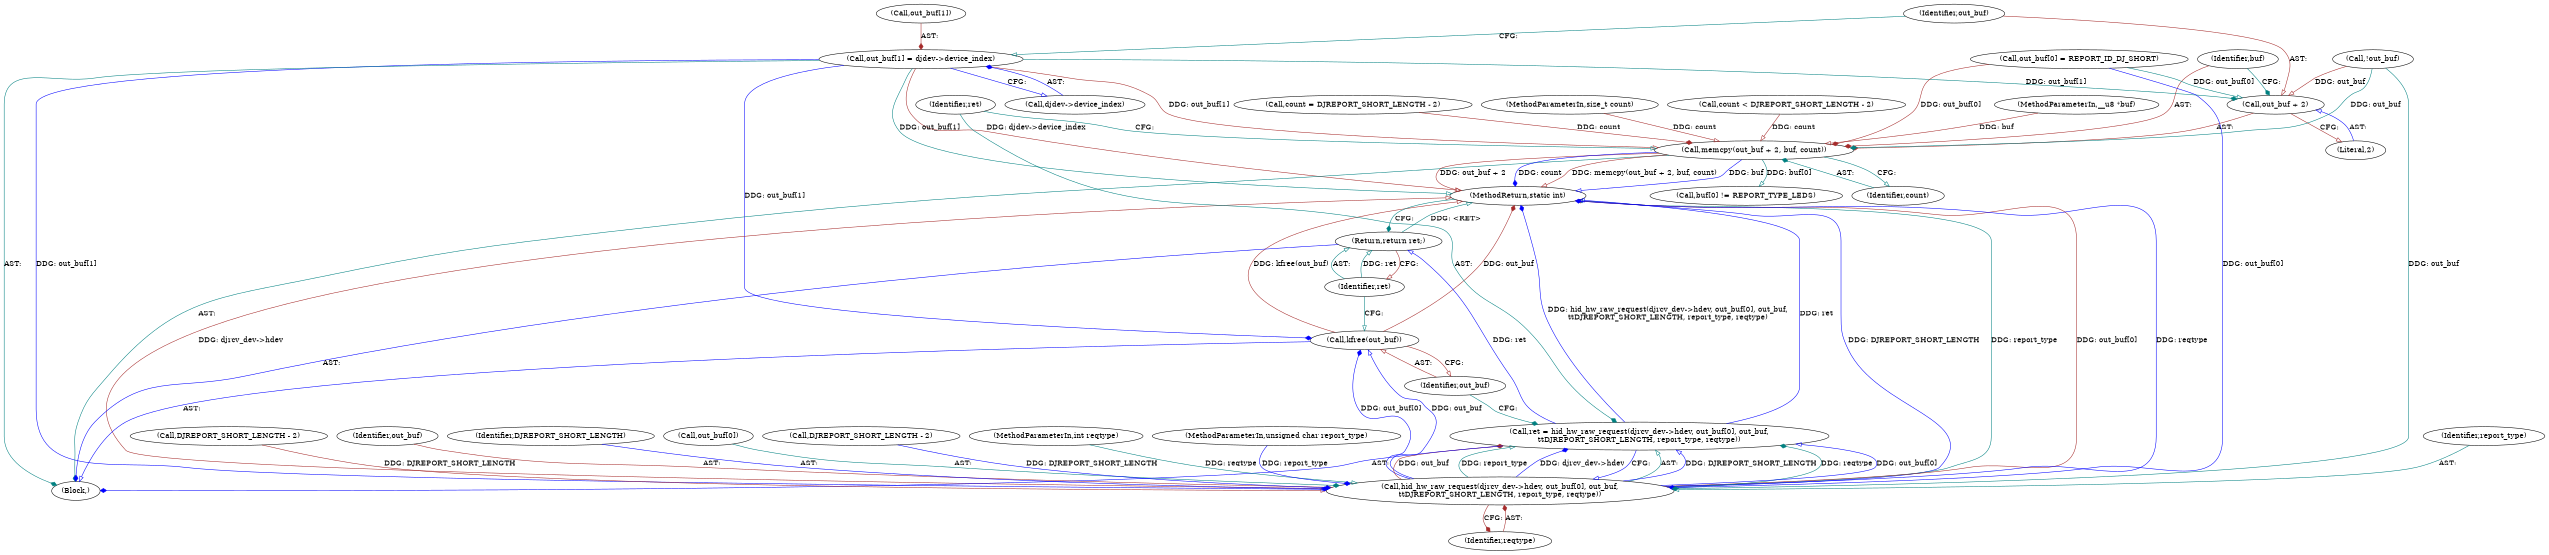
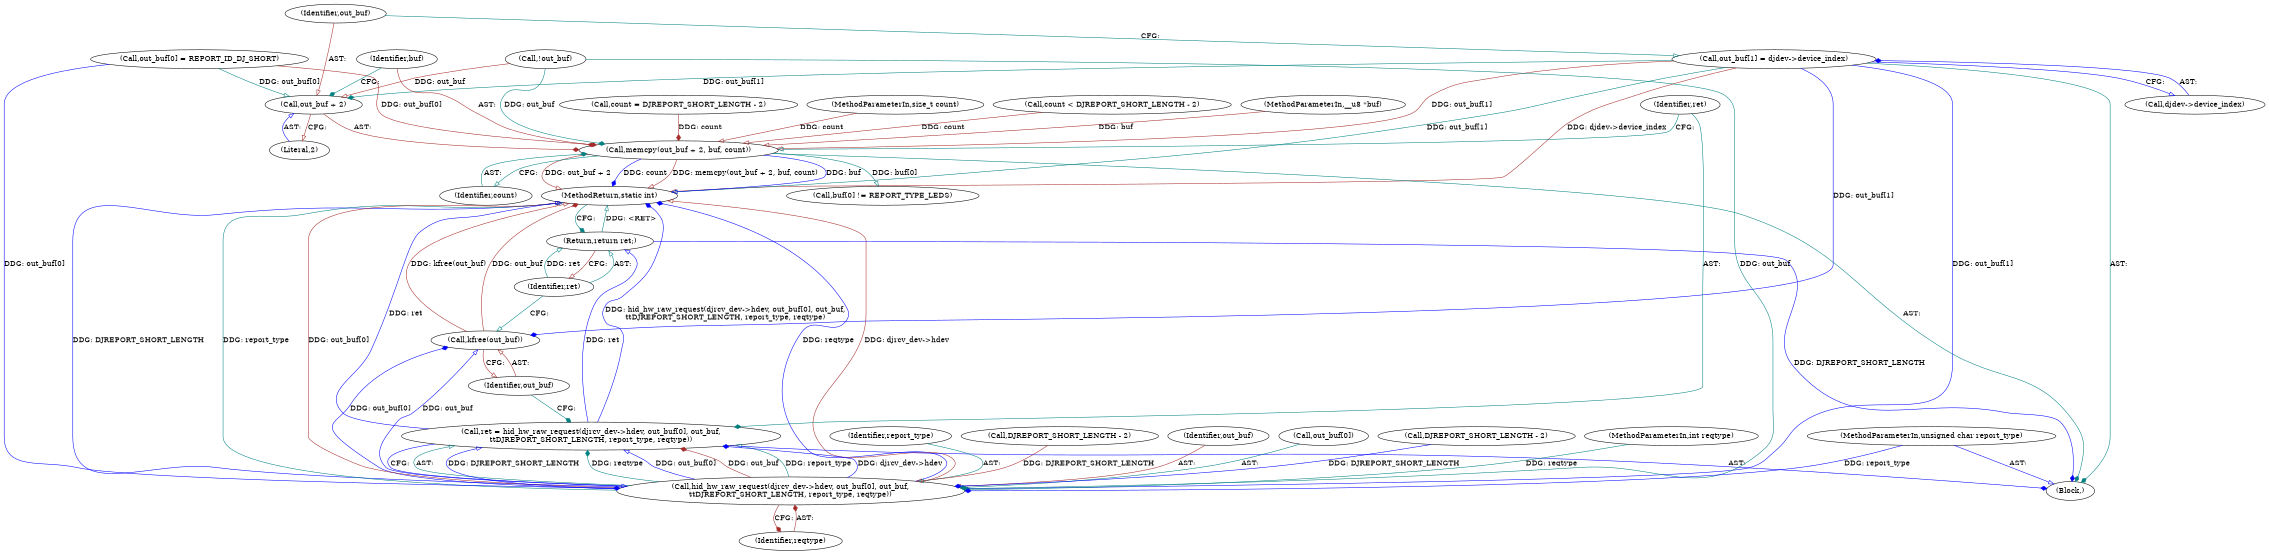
node "(Call,out_buf[1])": removed
edge "(Call,kfree(out_buf))" -> "(Block,)": now "(MethodParameterIn,unsigned char report_type)" -> "(Block,)"
edge "(Return,return ret;)" -> "(Block,)": label "AST: " -> "DDG: DJREPORT_SHORT_LENGTH"
node "(Identifier,DJREPORT_SHORT_LENGTH)": removed
